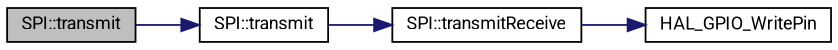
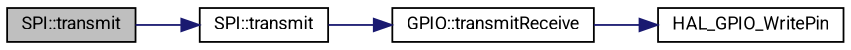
node "SPI::transmitReceive": label "SPI::transmitReceive" -> "GPIO::transmitReceive"
